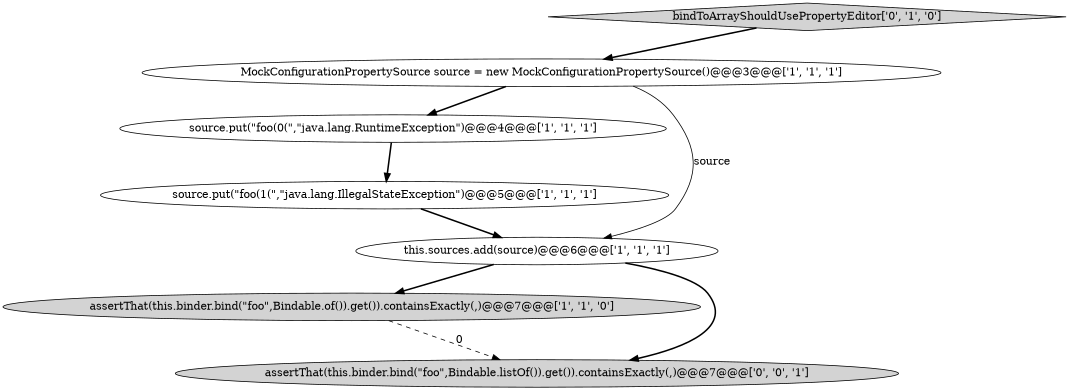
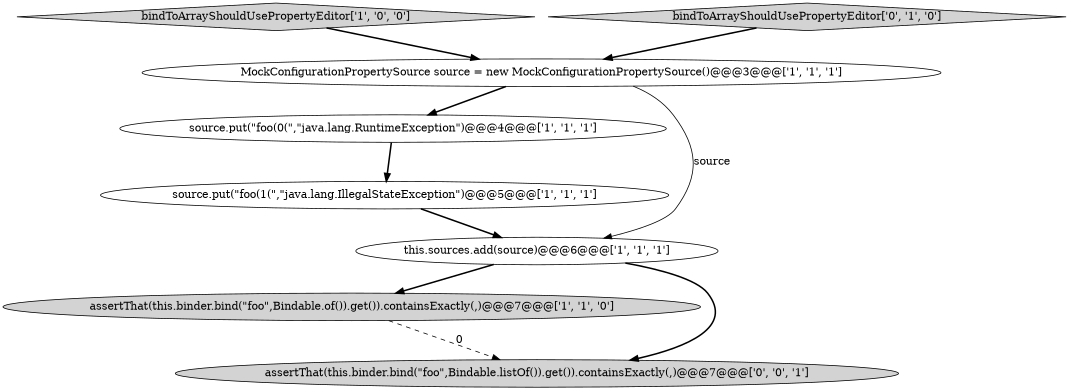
node "bindToArrayShouldUsePropertyEditor['1', '0', '0']": added
